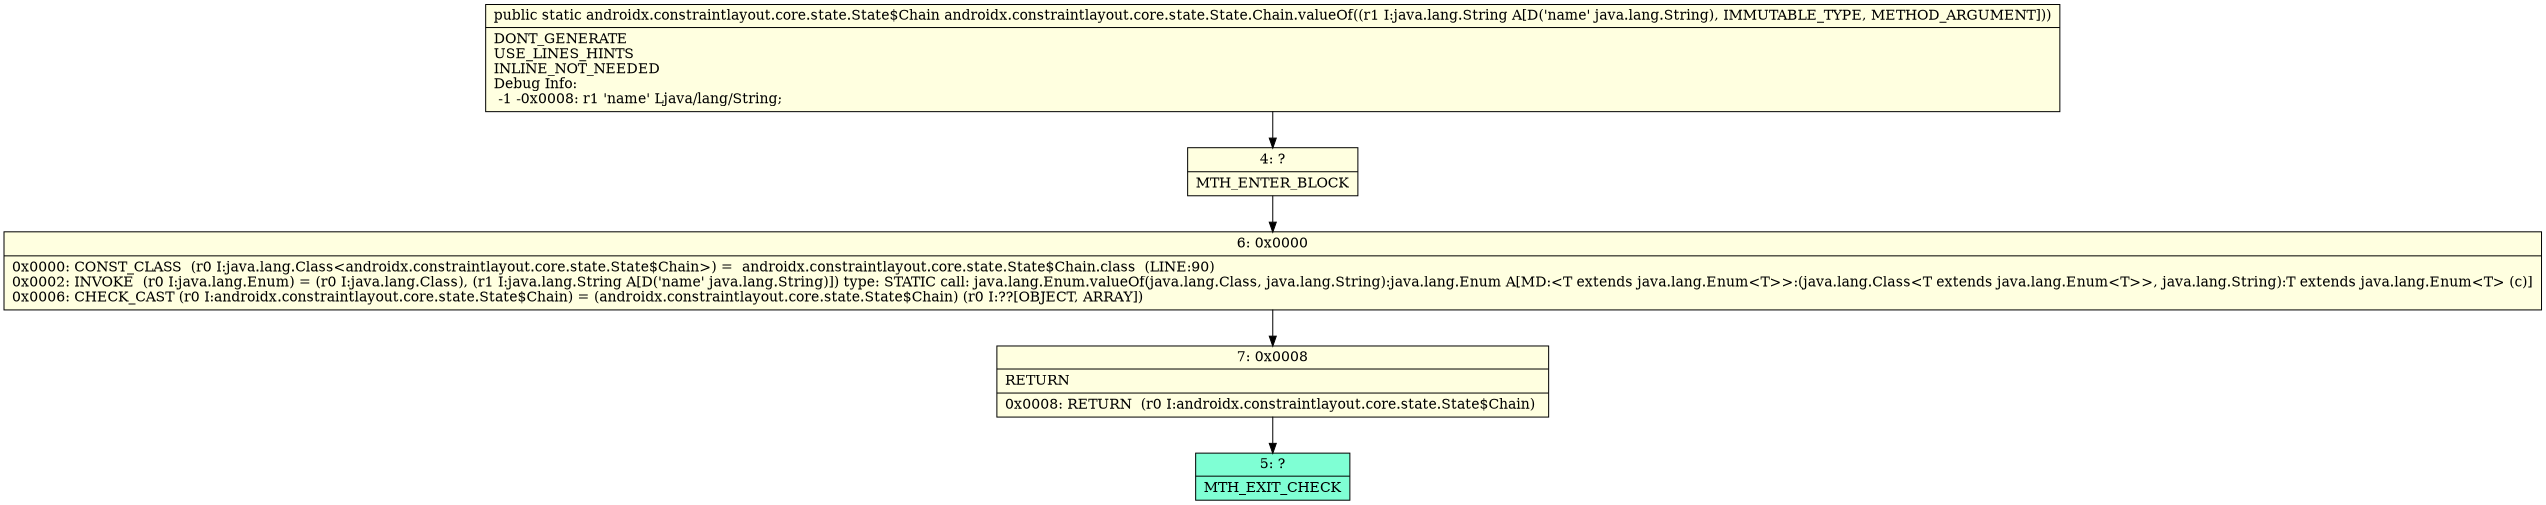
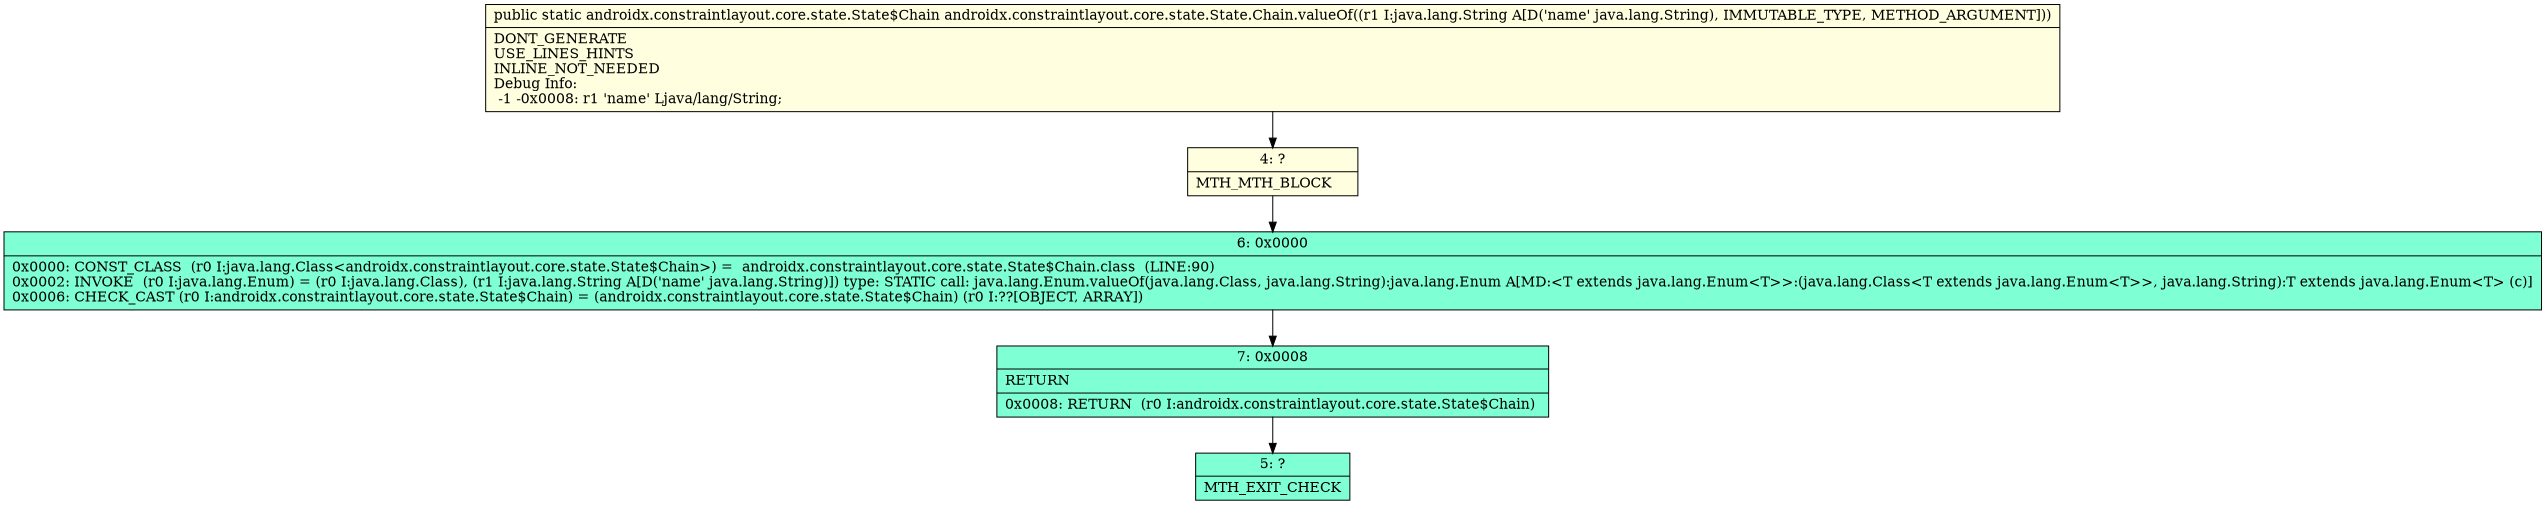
node "4: ?": text "MTH_ENTER_BLOCK" -> "MTH_MTH_BLOCK"
node "6: 0x0000": fillcolor lightyellow -> aquamarine
node "7: 0x0008": fillcolor lightyellow -> aquamarine
